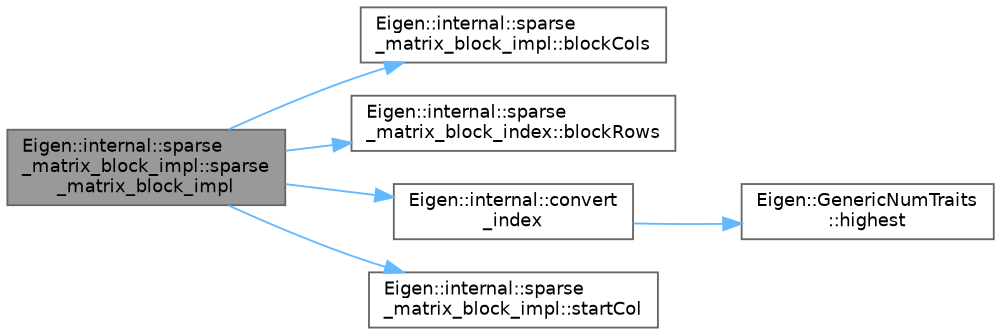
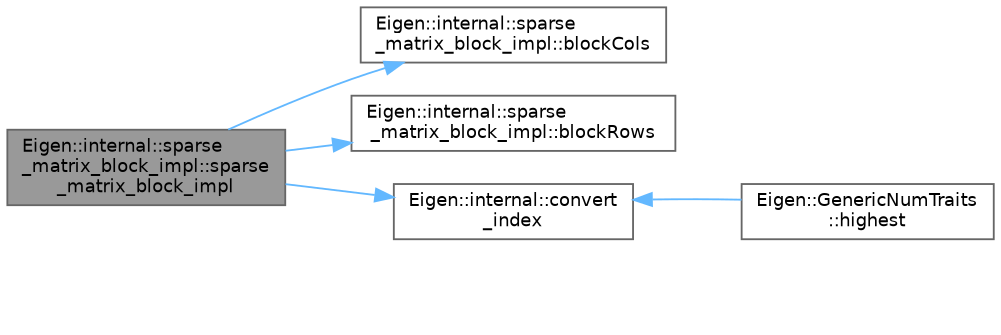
node "Eigen::internal::sparse _matrix_block_index::blockRows": label "Eigen::internal::sparse _matrix_block_index::blockRows" -> "Eigen::internal::sparse _matrix_block_impl::blockRows"
edge "Eigen::internal::convert _index" -> "Eigen::GenericNumTraits ::highest": reversed
node "Eigen::internal::sparse _matrix_block_impl::startCol": removed
